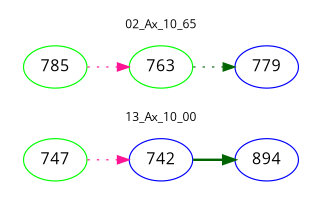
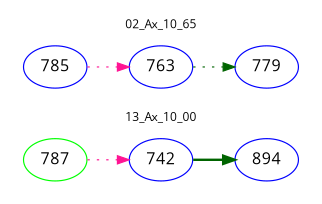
node "785": color green -> blue
node "763": color green -> blue
node "747": label "747" -> "787"
